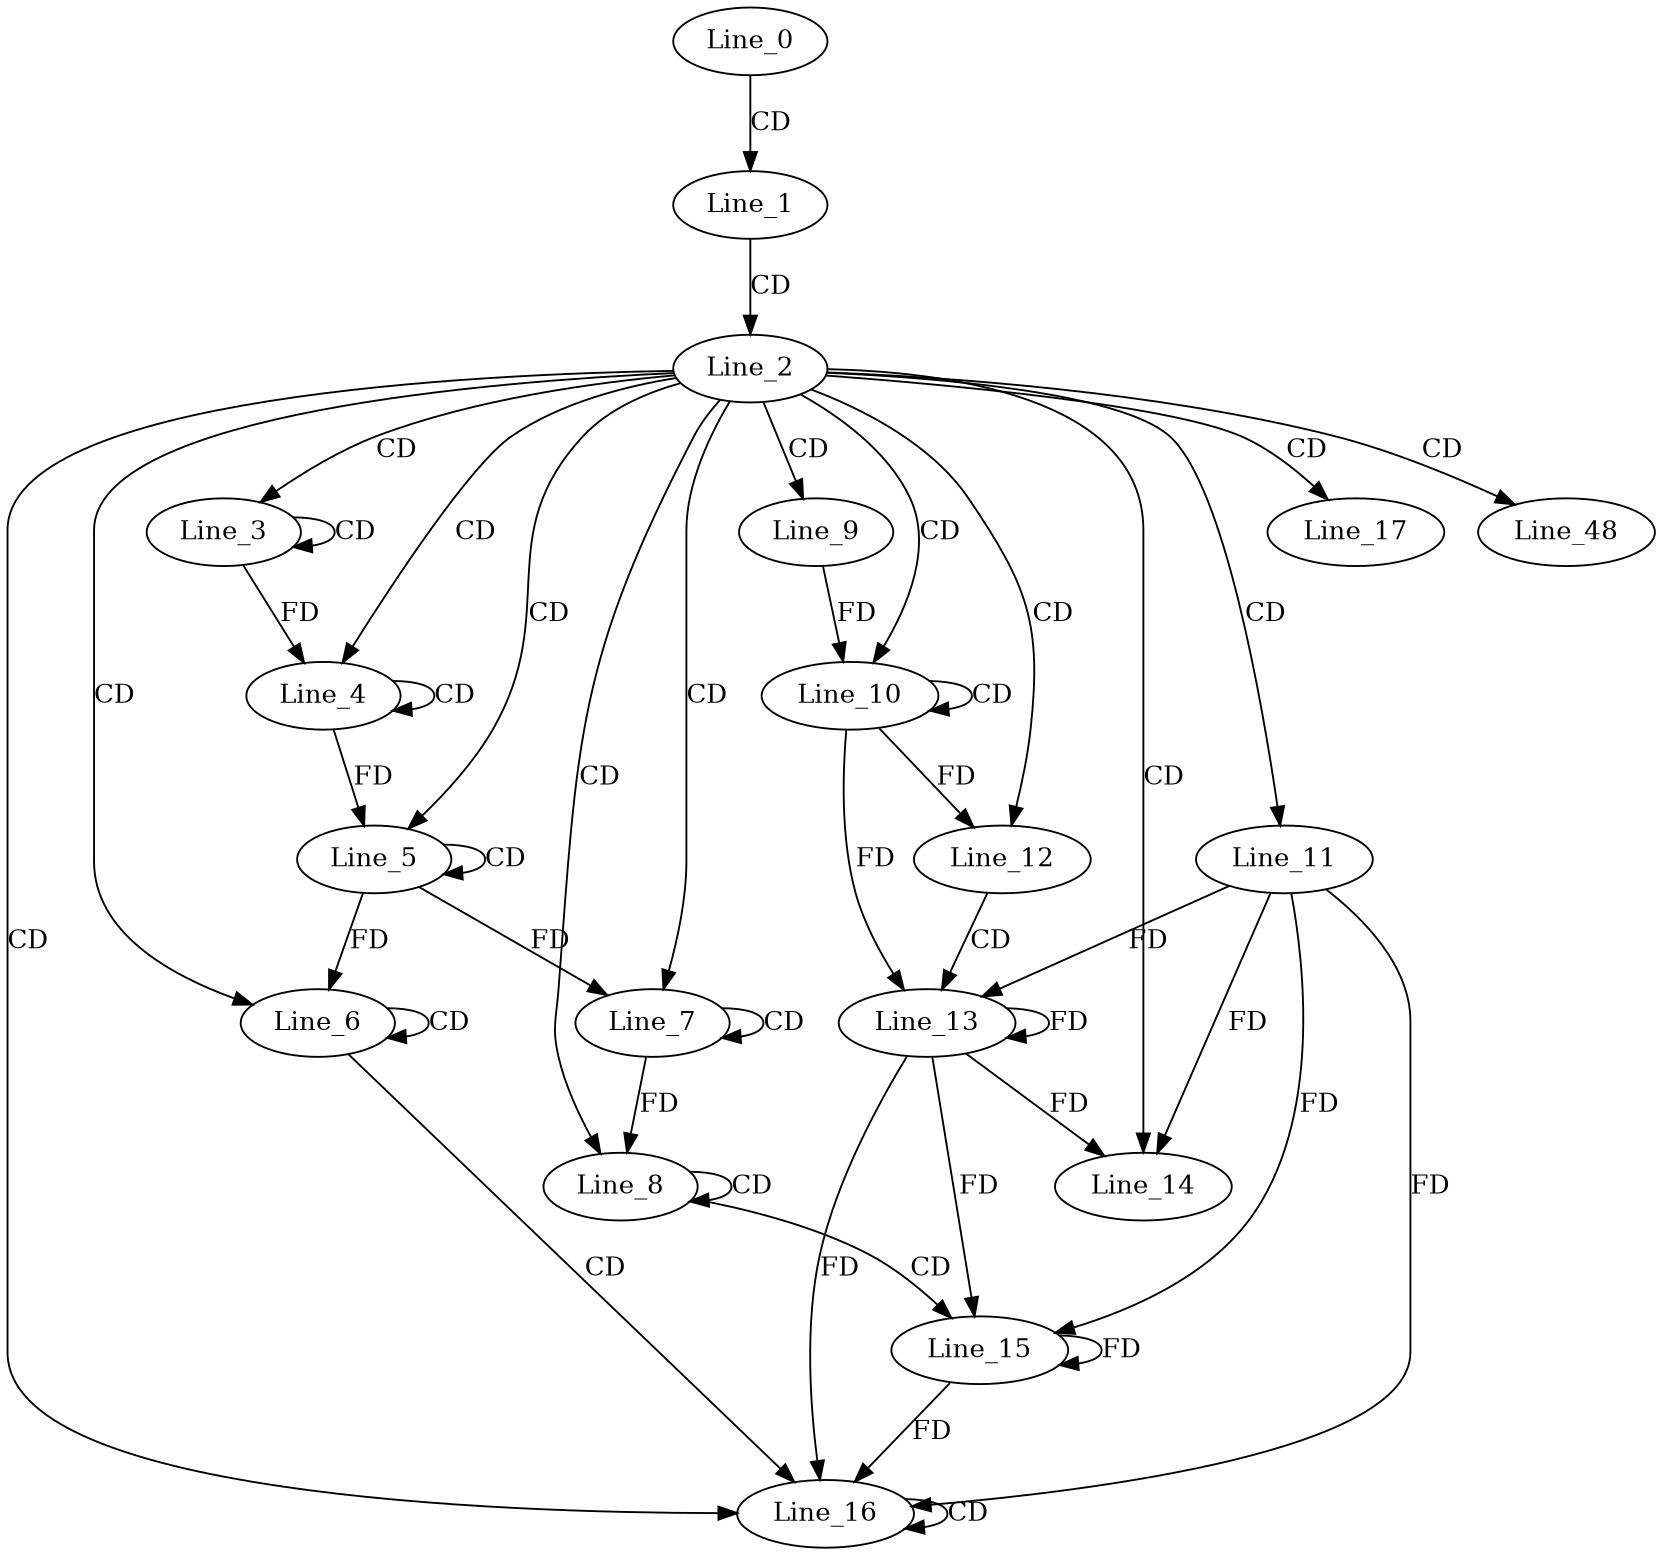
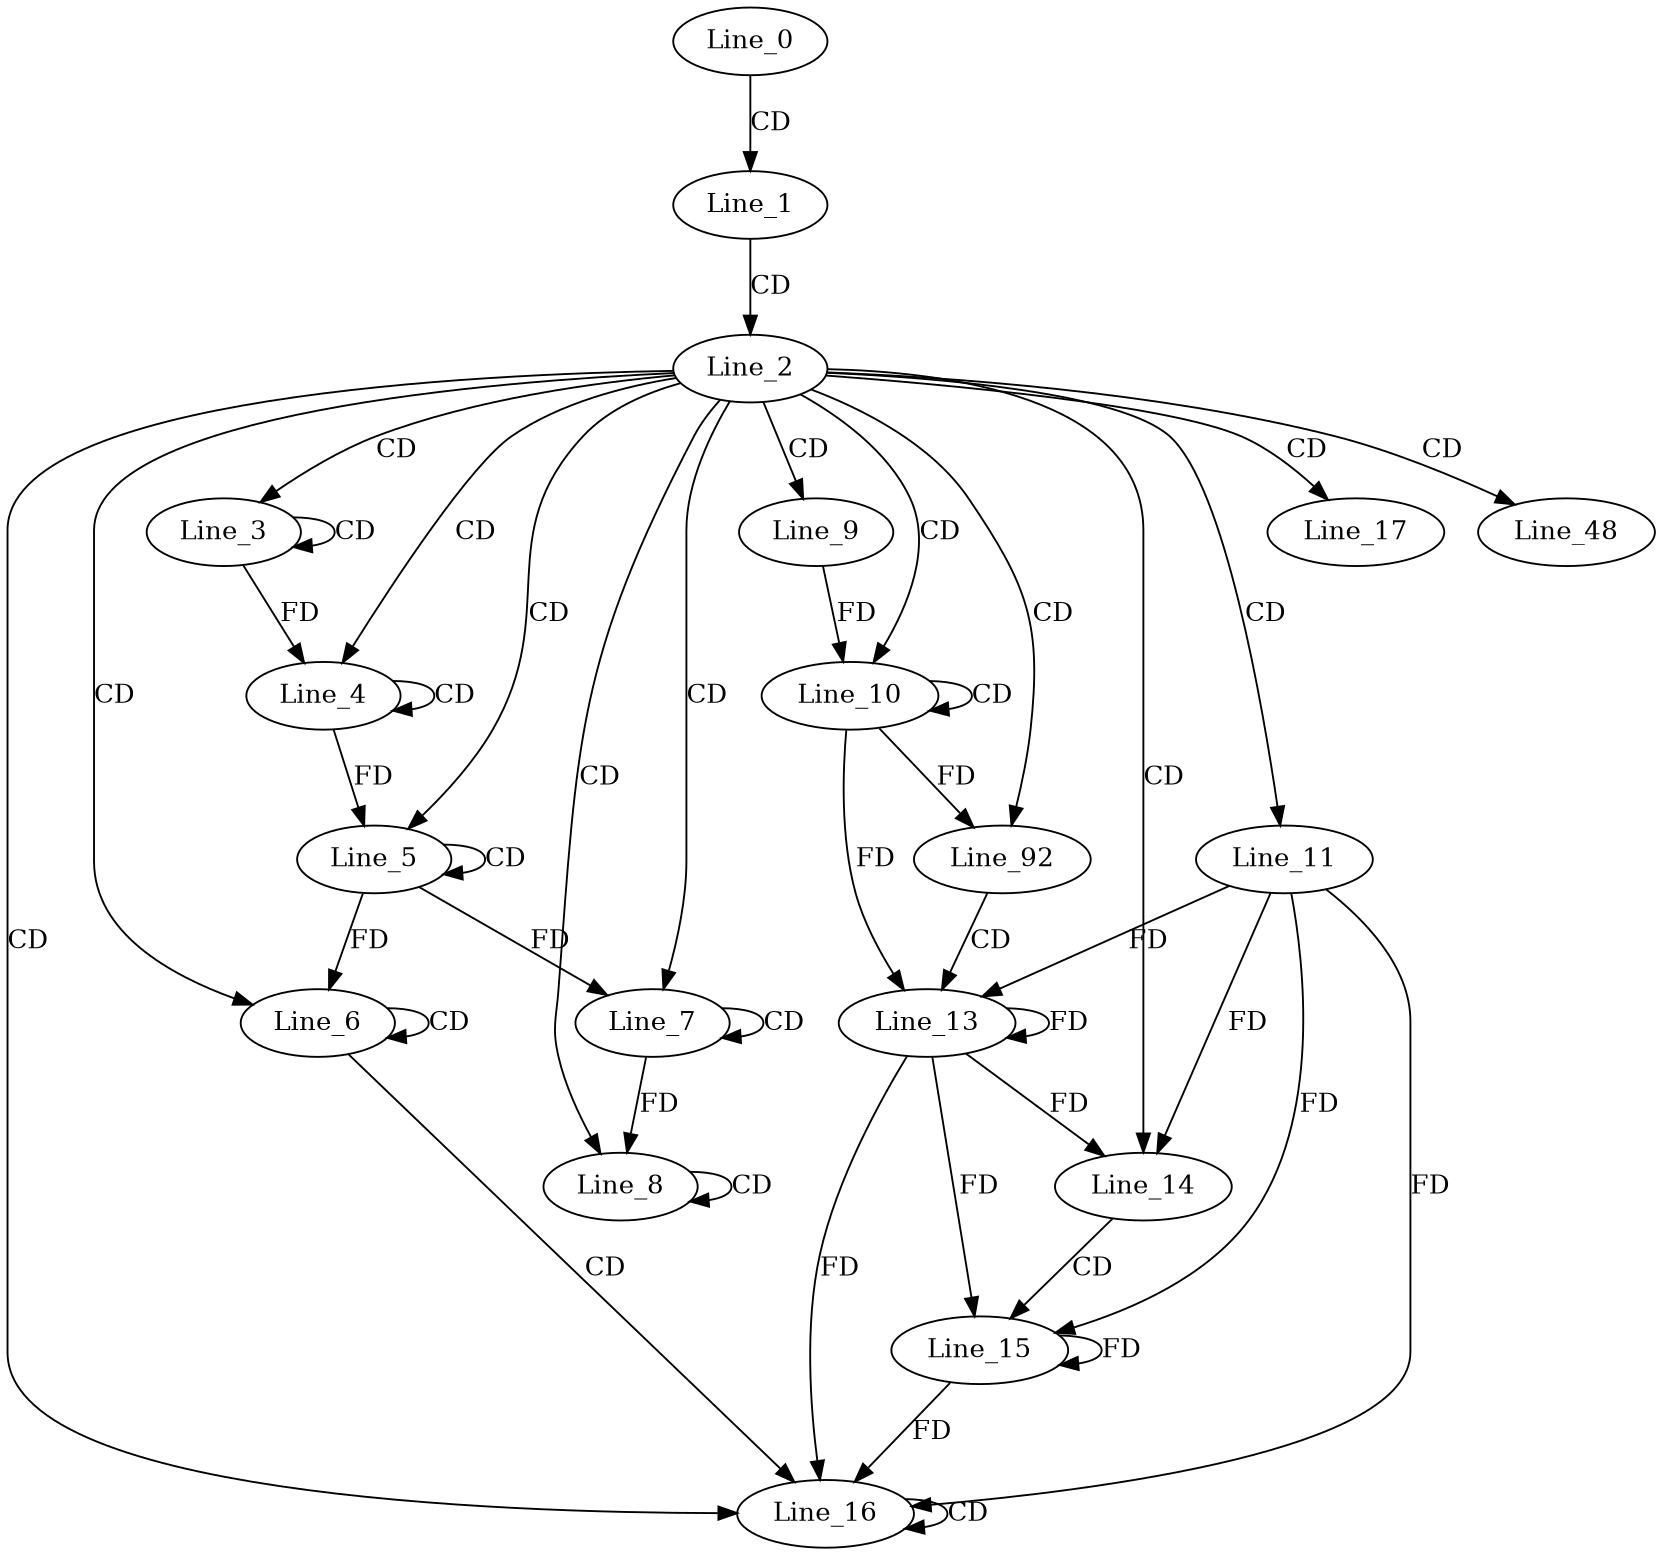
node "Line_12": label "Line_12" -> "Line_92"
edge "Line_8" -> "Line_15": now "Line_14" -> "Line_15"
